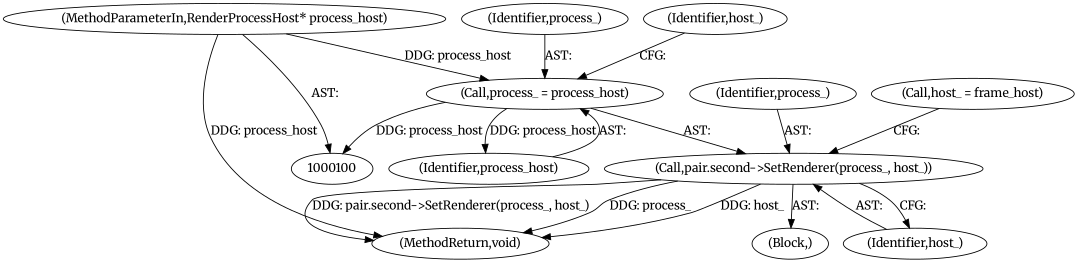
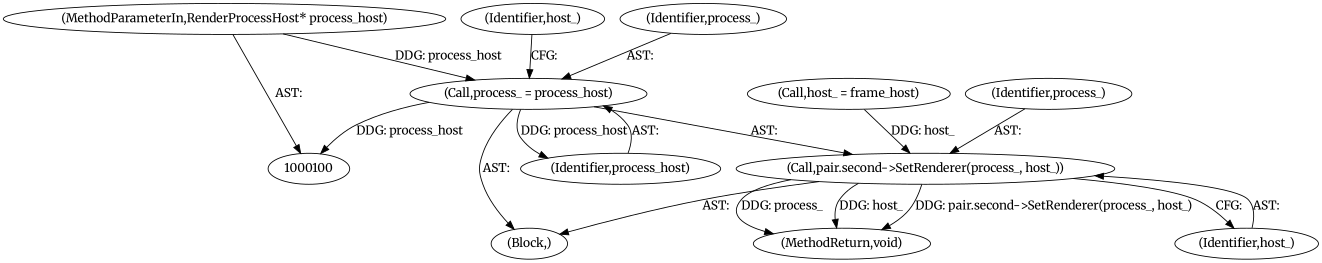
edge "(Call,host_ = frame_host)" -> "(Call,pair.second->SetRenderer(process_, host_))": label "CFG: " -> "DDG: host_"
edge "(Call,process_ = process_host)" -> "(Block,)": added, label "AST:"
edge "(MethodParameterIn,RenderProcessHost* process_host)" -> "(MethodReturn,void)": removed, label "DDG: process_host"
